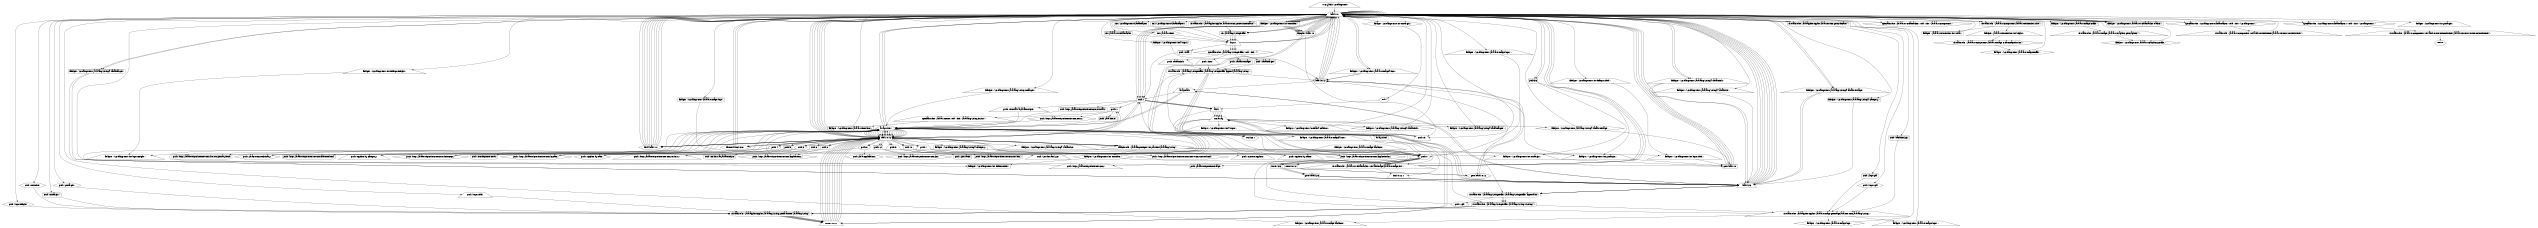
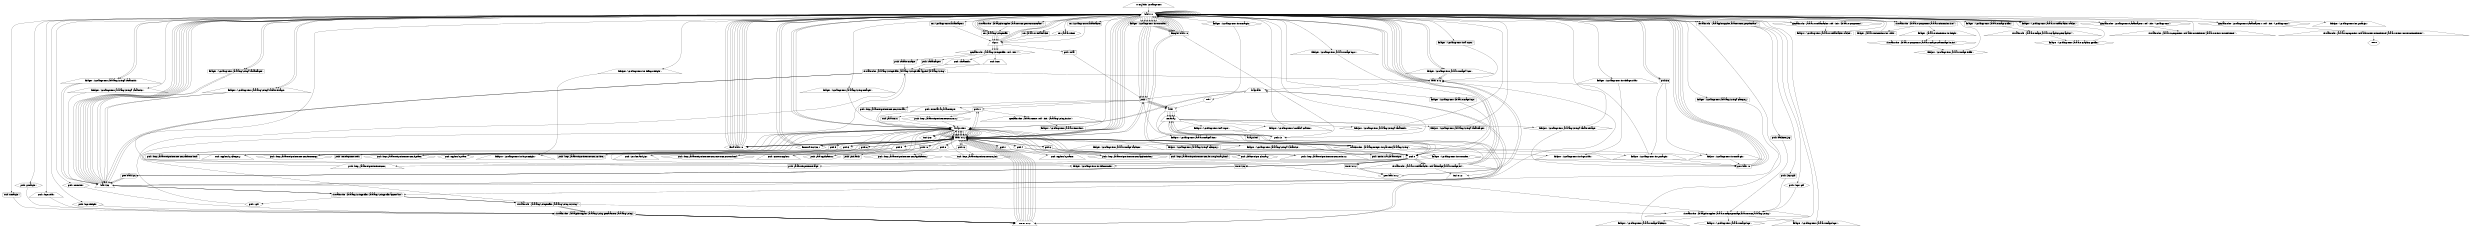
node "fieldput <ScrollingMenu: java.awt.MediaTracker tracker>": added
